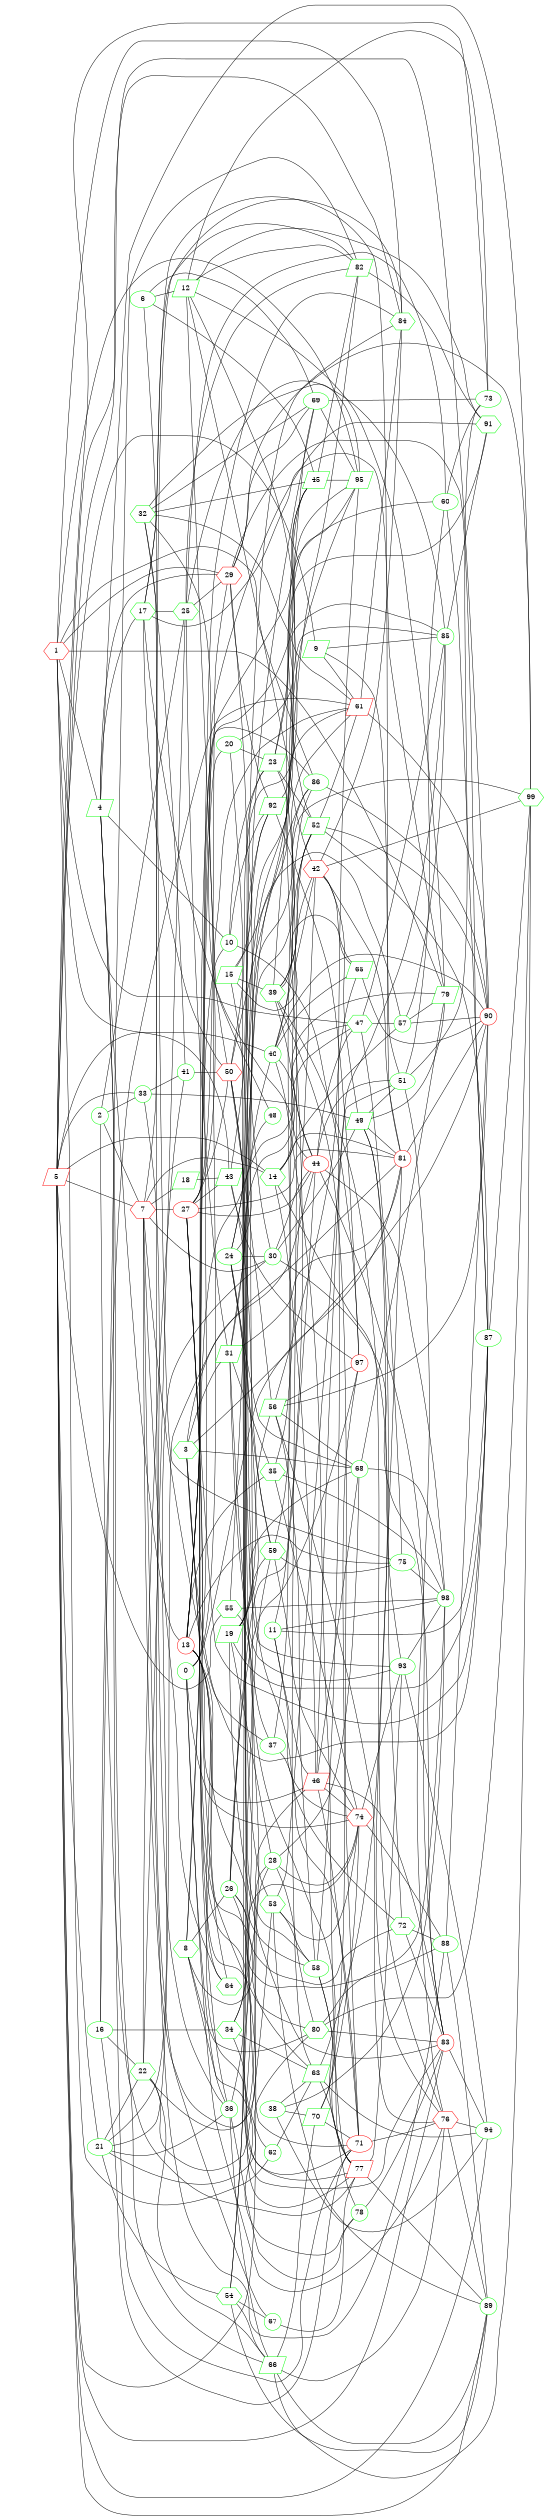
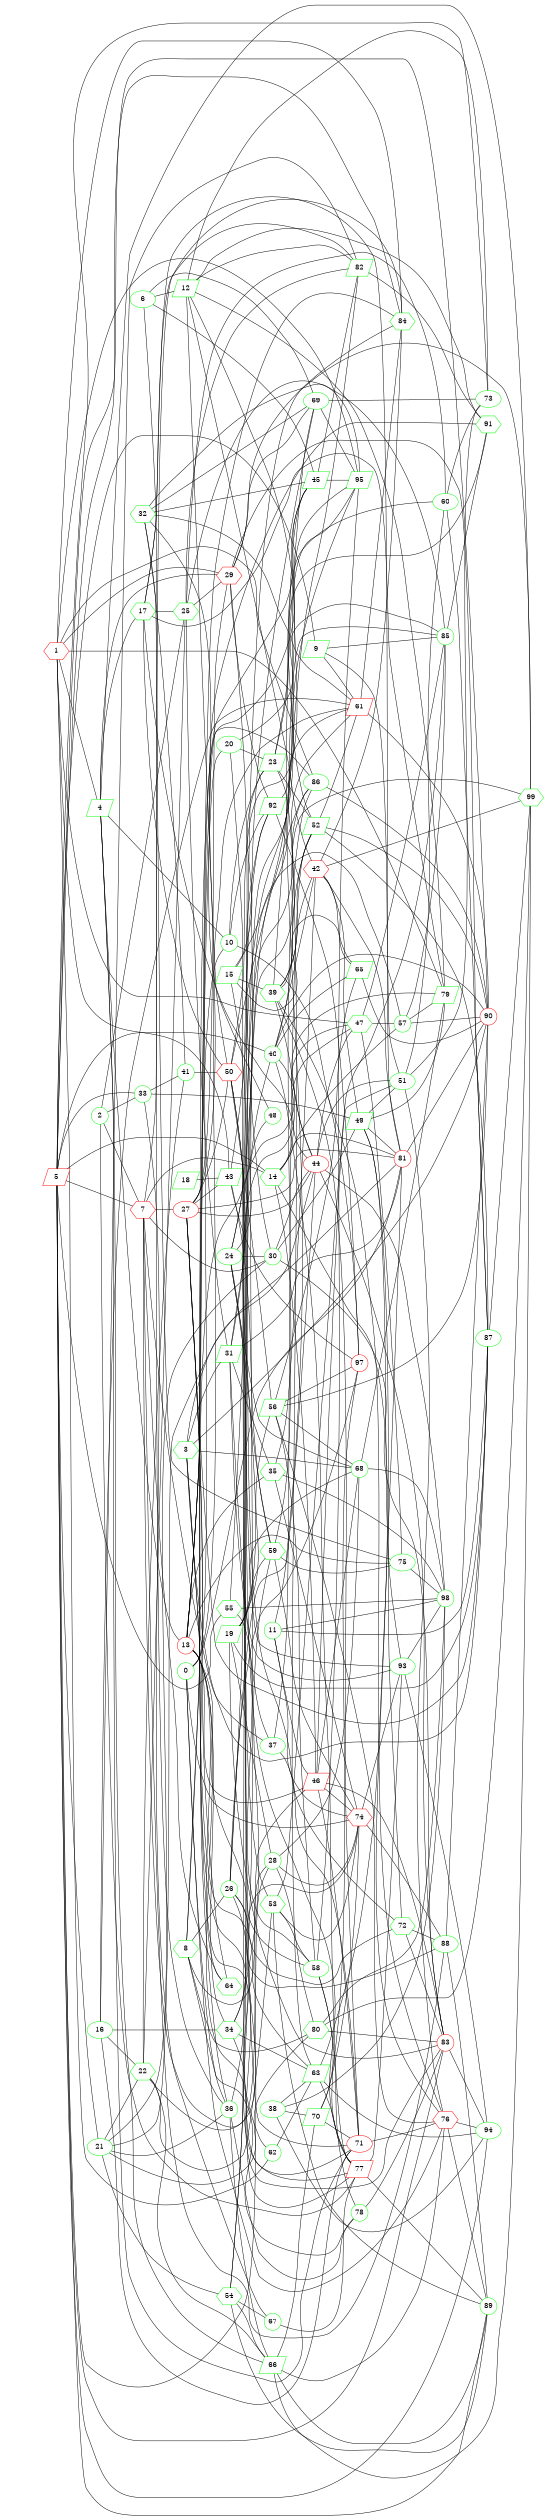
edge "18" -- "7": removed
edge "13" -- "80": now "13" -- "34"
